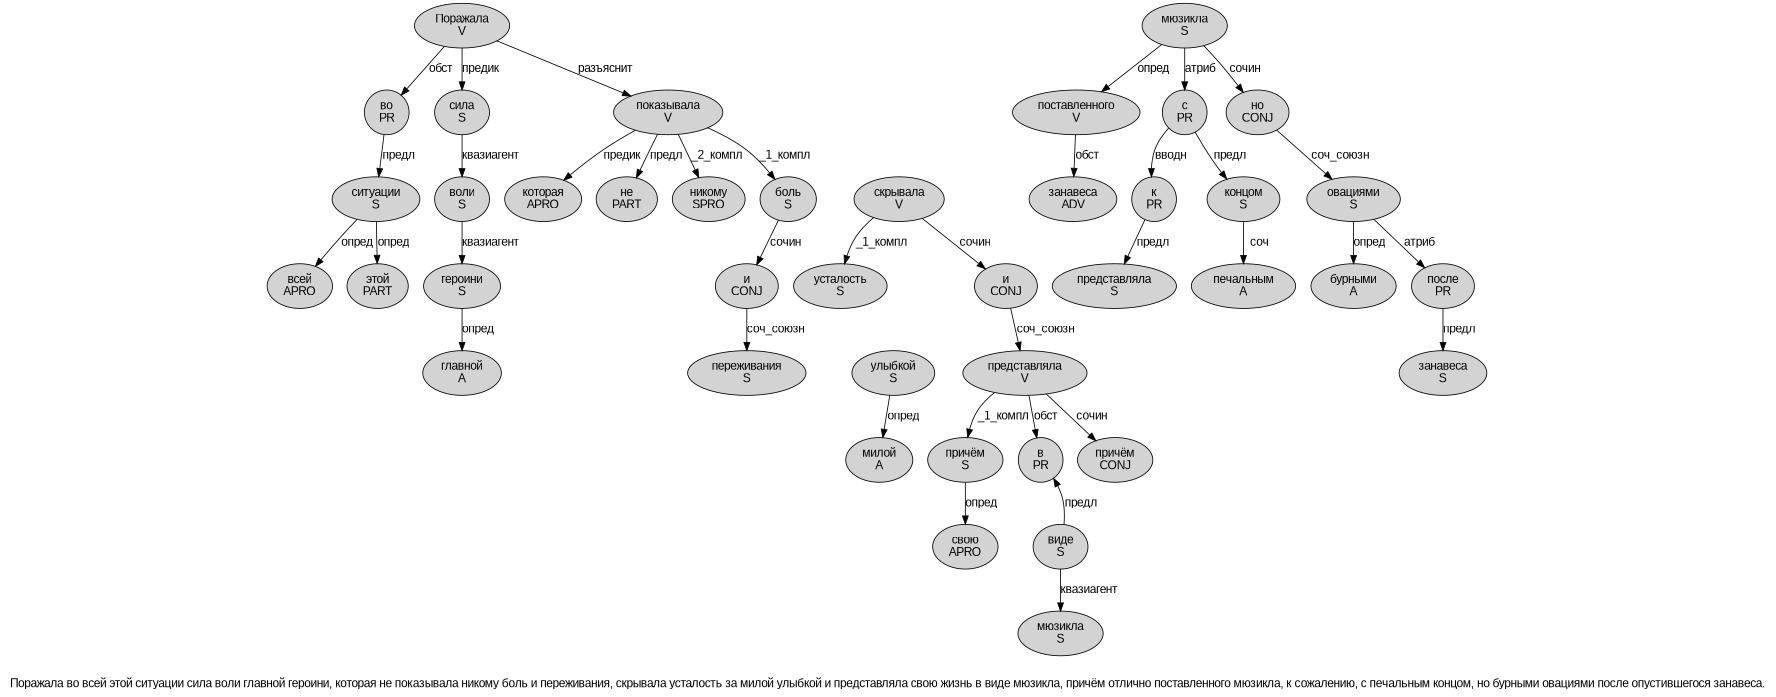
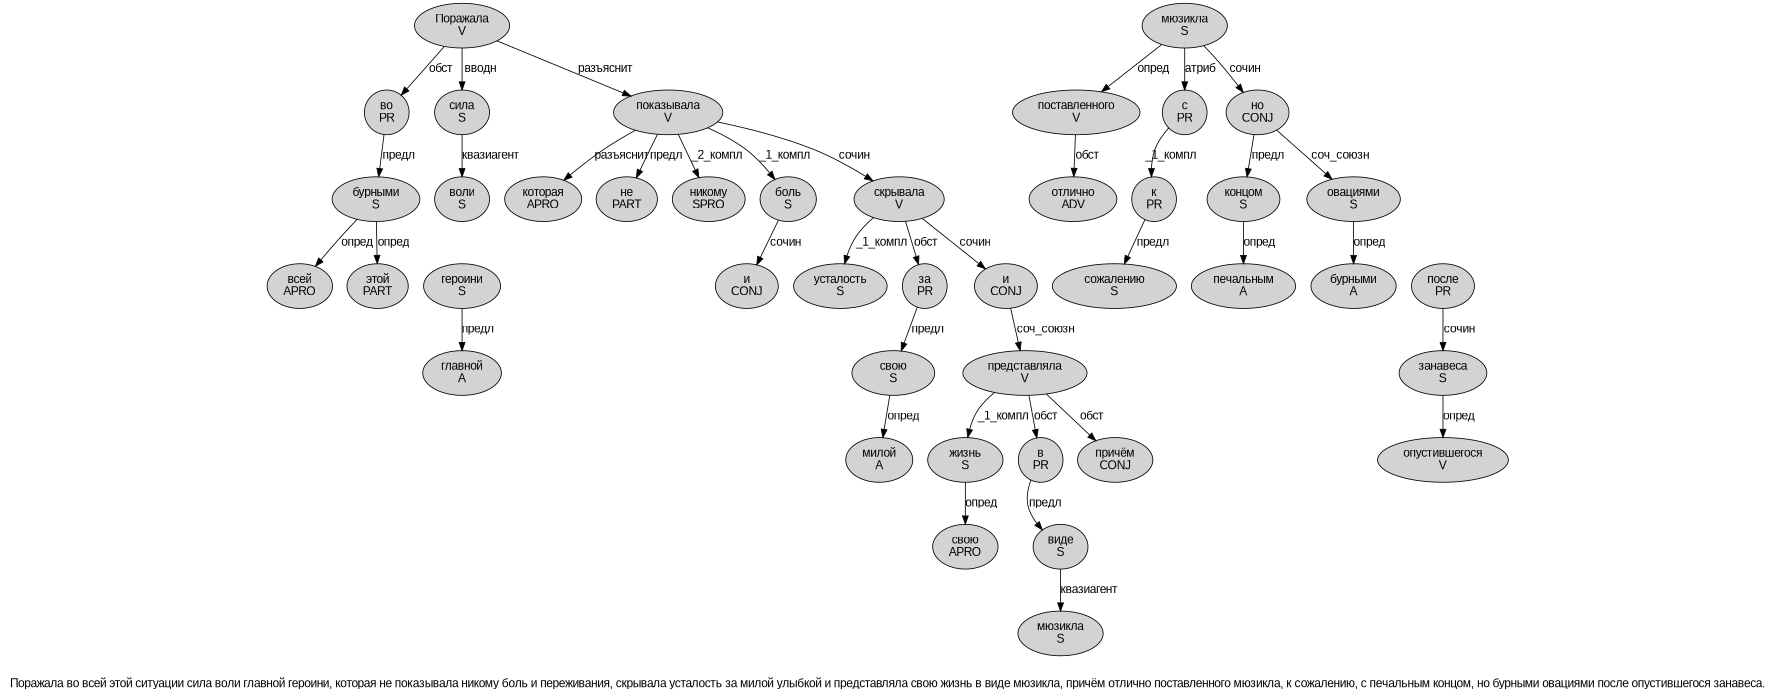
edge "Поражала V" -> "сила S": label "предик" -> "вводн"
edge "показывала V" -> "скрывала V": added, label "сочин"
edge "с PR" -> "концом S": now "но CONJ" -> "концом S"
edge "показывала V" -> "которая APRO": label "предик" -> "разъяснит"
edge "с PR" -> "к PR": label "вводн" -> "_1_компл"
node "ситуации S": label "ситуации S" -> "бурными S"
node "занавеса ADV": label "занавеса ADV" -> "отлично ADV"
edge "воли S" -> "героини S": removed, label "квазиагент"
edge "овациями S" -> "после PR": removed, label "атриб"
edge "концом S" -> "печальным A": label "соч" -> "опред"
node "за PR": added
node "представляла S": label "представляла S" -> "сожалению S"
edge "героини S" -> "главной A": label "опред" -> "предл"
edge "после PR" -> "занавеса S": label "предл" -> "сочин"
node "переживания S": removed
node "улыбкой S": label "улыбкой S" -> "свою S"
edge "представляла V" -> "причём CONJ": label "сочин" -> "обст"
node "причём S": label "причём S" -> "жизнь S"
node "опустившегося V": added
edge "виде S" -> "в PR": reversed
